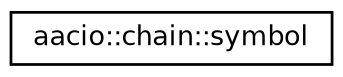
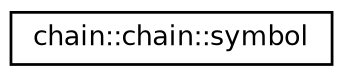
node "aacio::chain::symbol": label "aacio::chain::symbol" -> "chain::chain::symbol"
